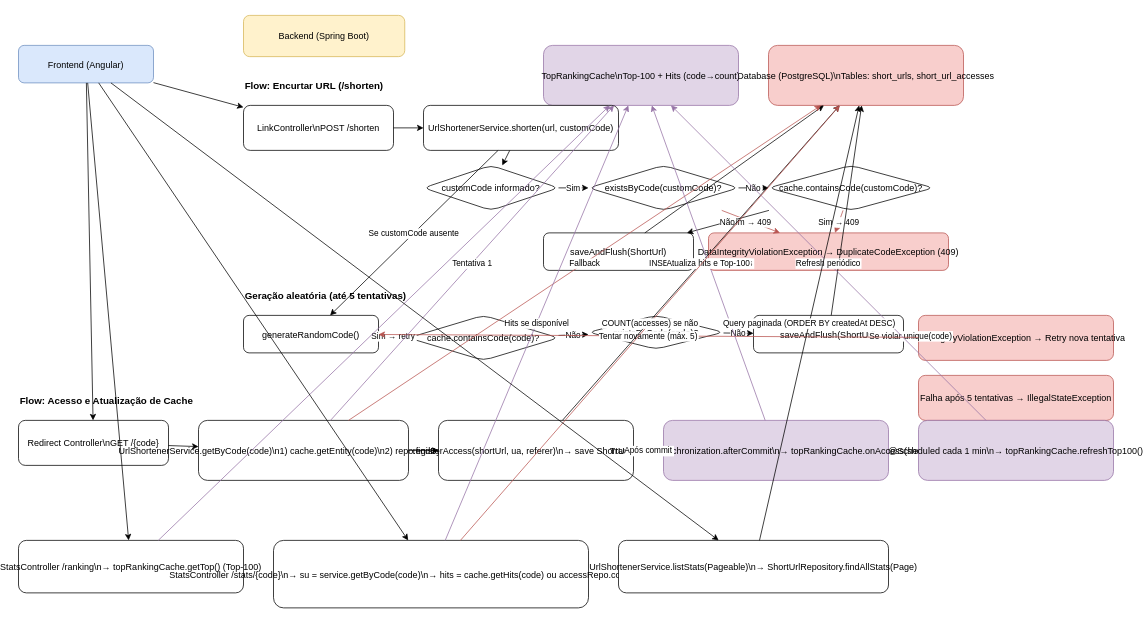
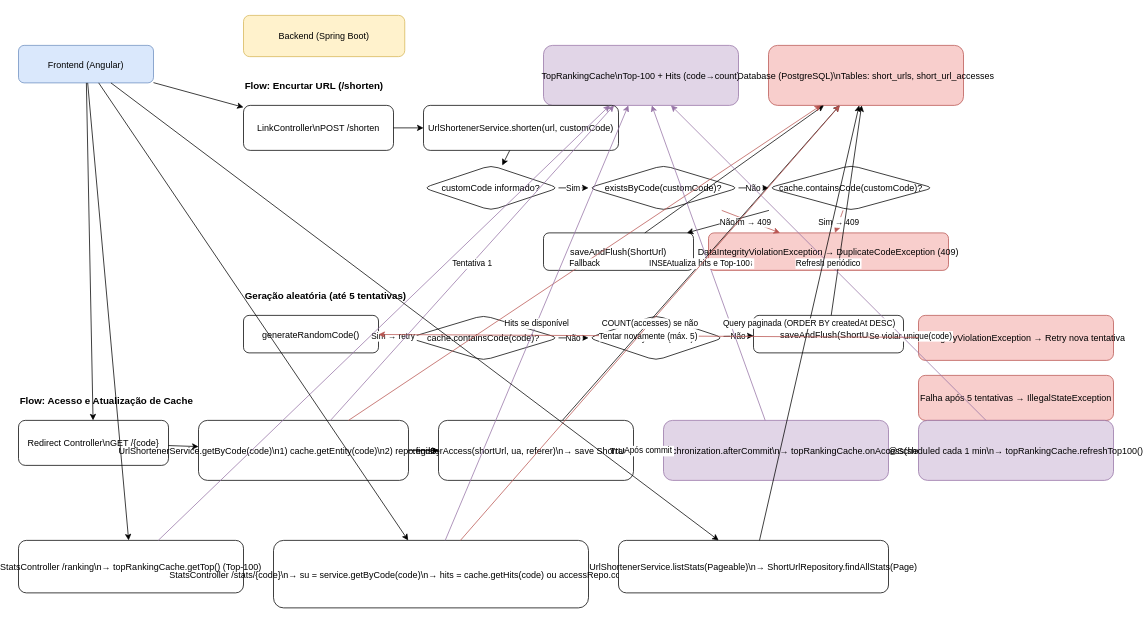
edge "UrlShortenerService.shorten(url, customCode)" -> "generateRandomCode()": removed, label "Se customCode ausente"
node "existsByCode(code)?": size 135x34 -> 135x45
